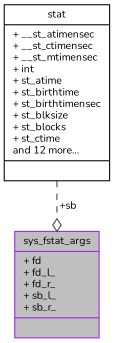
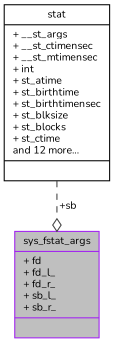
node "stat": text "+ __st_atimensec" -> "+ __st_args"
